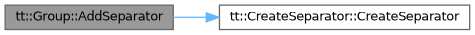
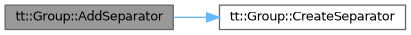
node "tt::CreateSeparator::CreateSeparator": label "tt::CreateSeparator::CreateSeparator" -> "tt::Group::CreateSeparator"
